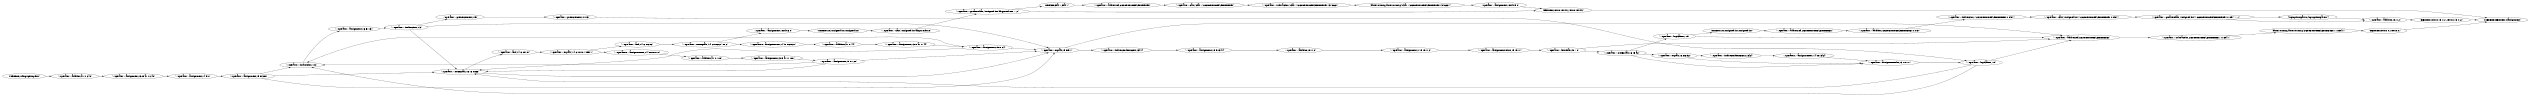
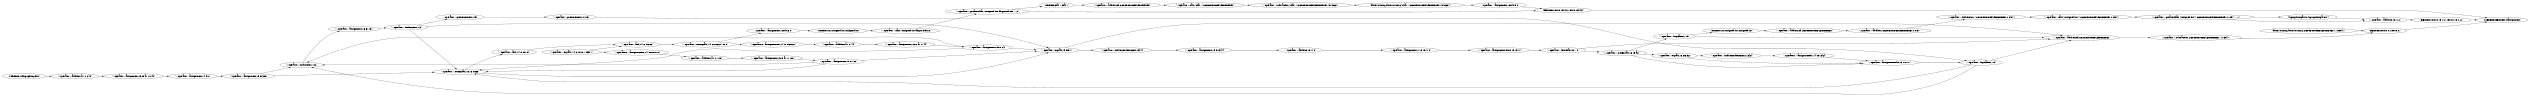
edge "(<operator>.subtraction,&GLOBAL_OFFSET_TABLE_ - 116941)" -> "(bb_error_msg,bb_error_msg(&GLOBAL_OFFSET_TABLE_ - 116941))": now "(<operator>.subtraction,&GLOBAL_OFFSET_TABLE_ - 116941)" -> "(RETURN,return 0;,return 0;)"
edge "(<operator>.and,v4 & 0x101)" -> "(<operator>.equals,(v4 & 0x101) == 1)": now "(<operator>.and,v4 & 0x101)" -> "(<operator>.and,v4 & 0x202)"
edge "(<operator>.assignment,v5 = 388)" -> "(<operator>.equals,v5 == 1)": removed
